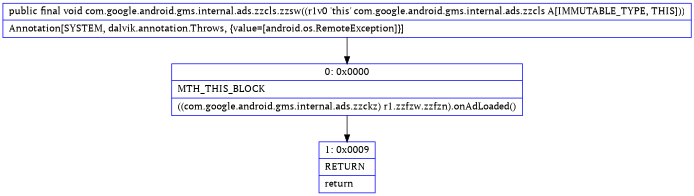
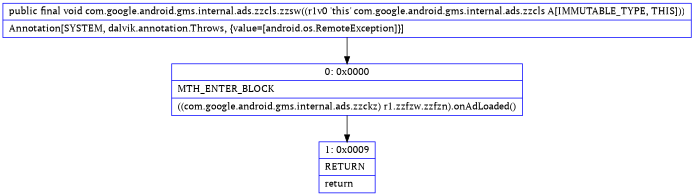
node "0: 0x0000": text "MTH_THIS_BLOCK" -> "MTH_ENTER_BLOCK"
